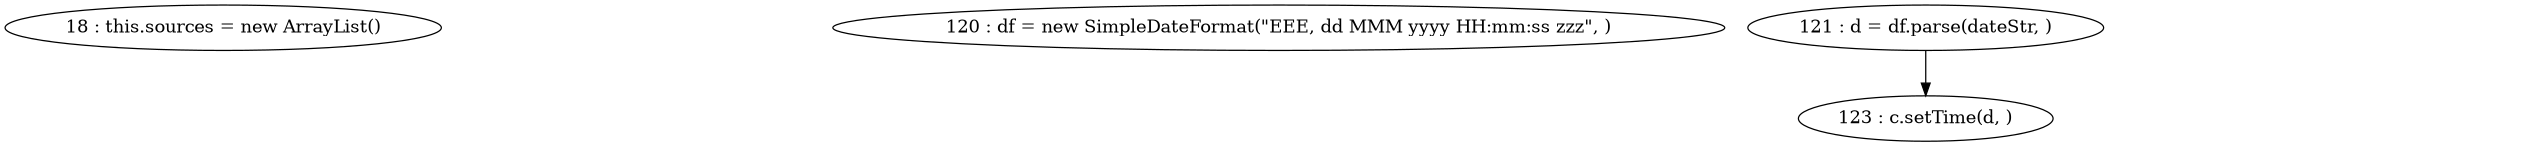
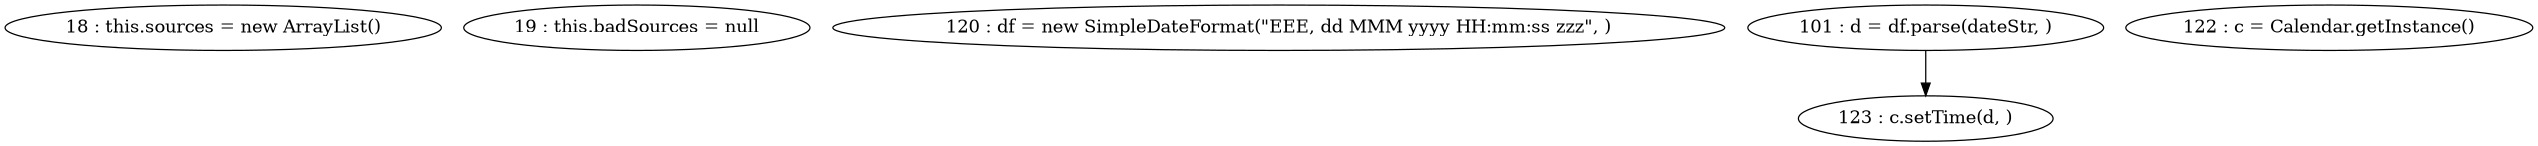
node "19 : this.badSources = null": added
node "121 : d = df.parse(dateStr, )": label "121 : d = df.parse(dateStr, )" -> "101 : d = df.parse(dateStr, )"
node "122 : c = Calendar.getInstance()": added
